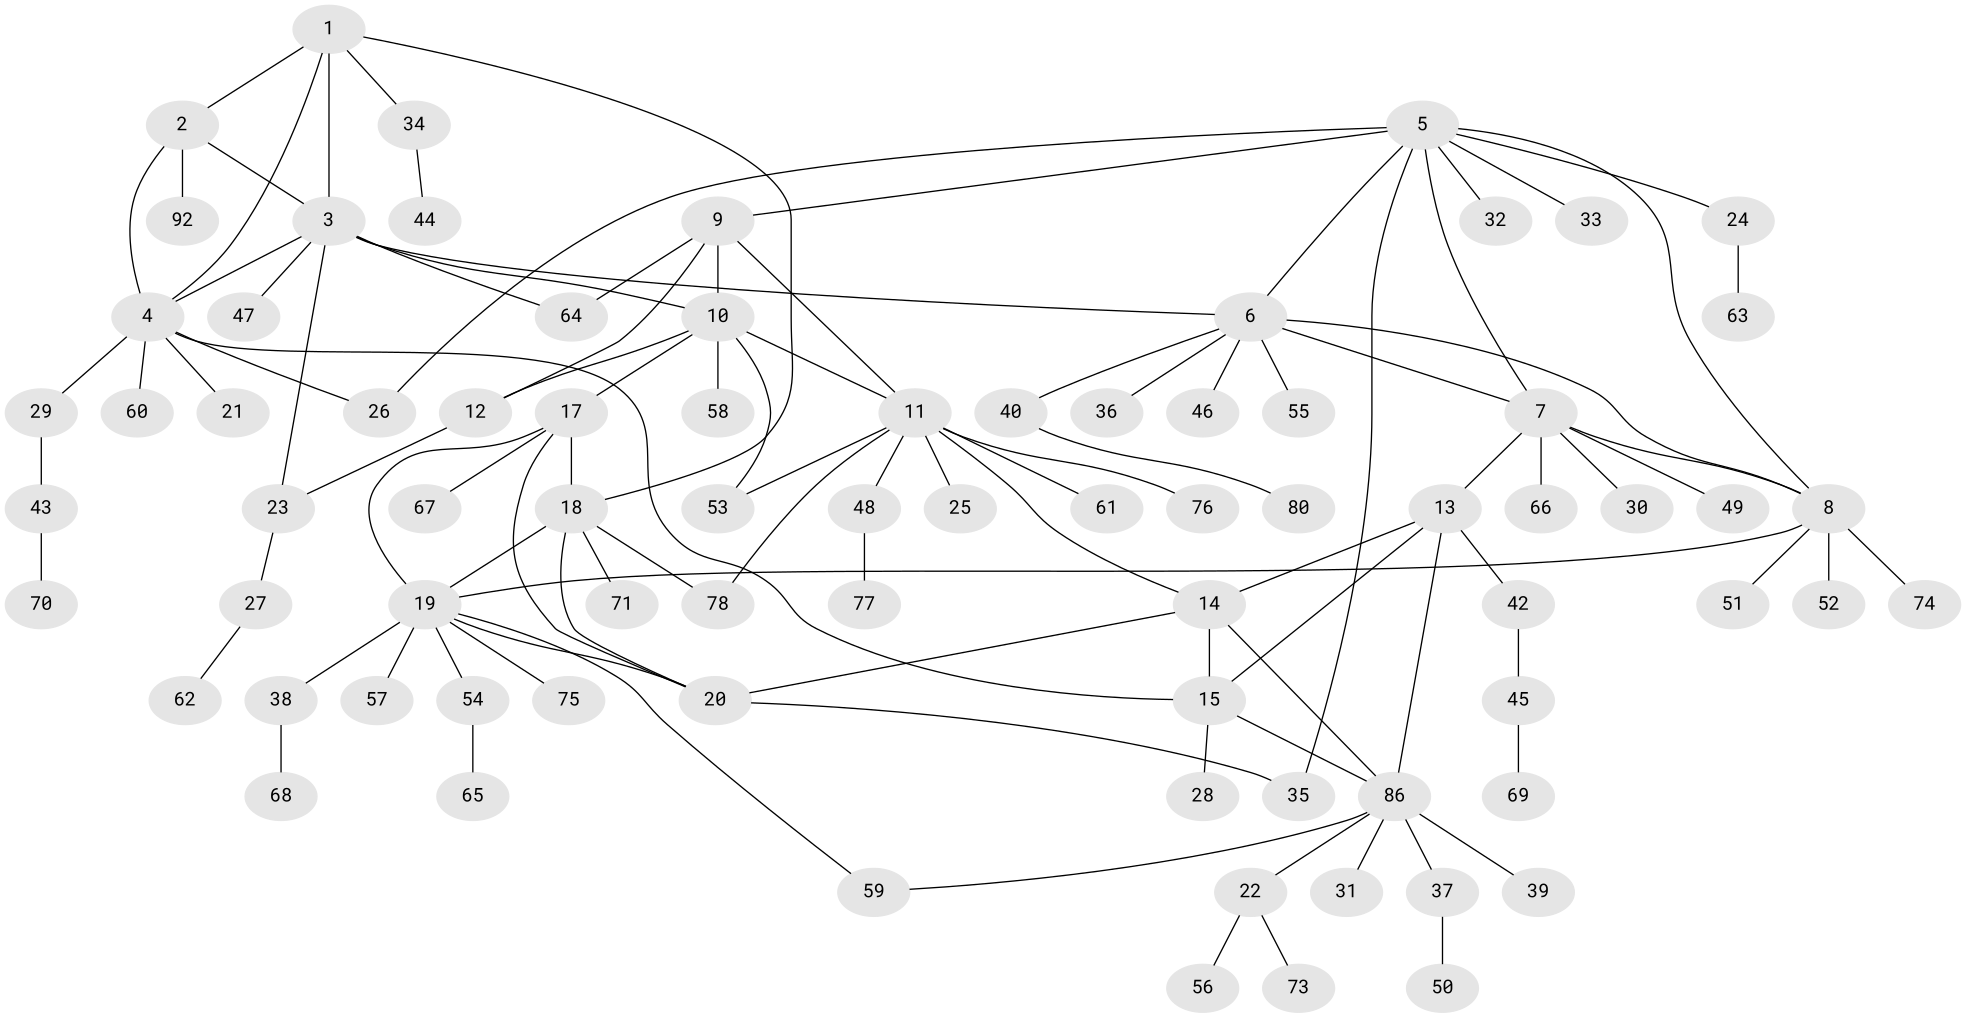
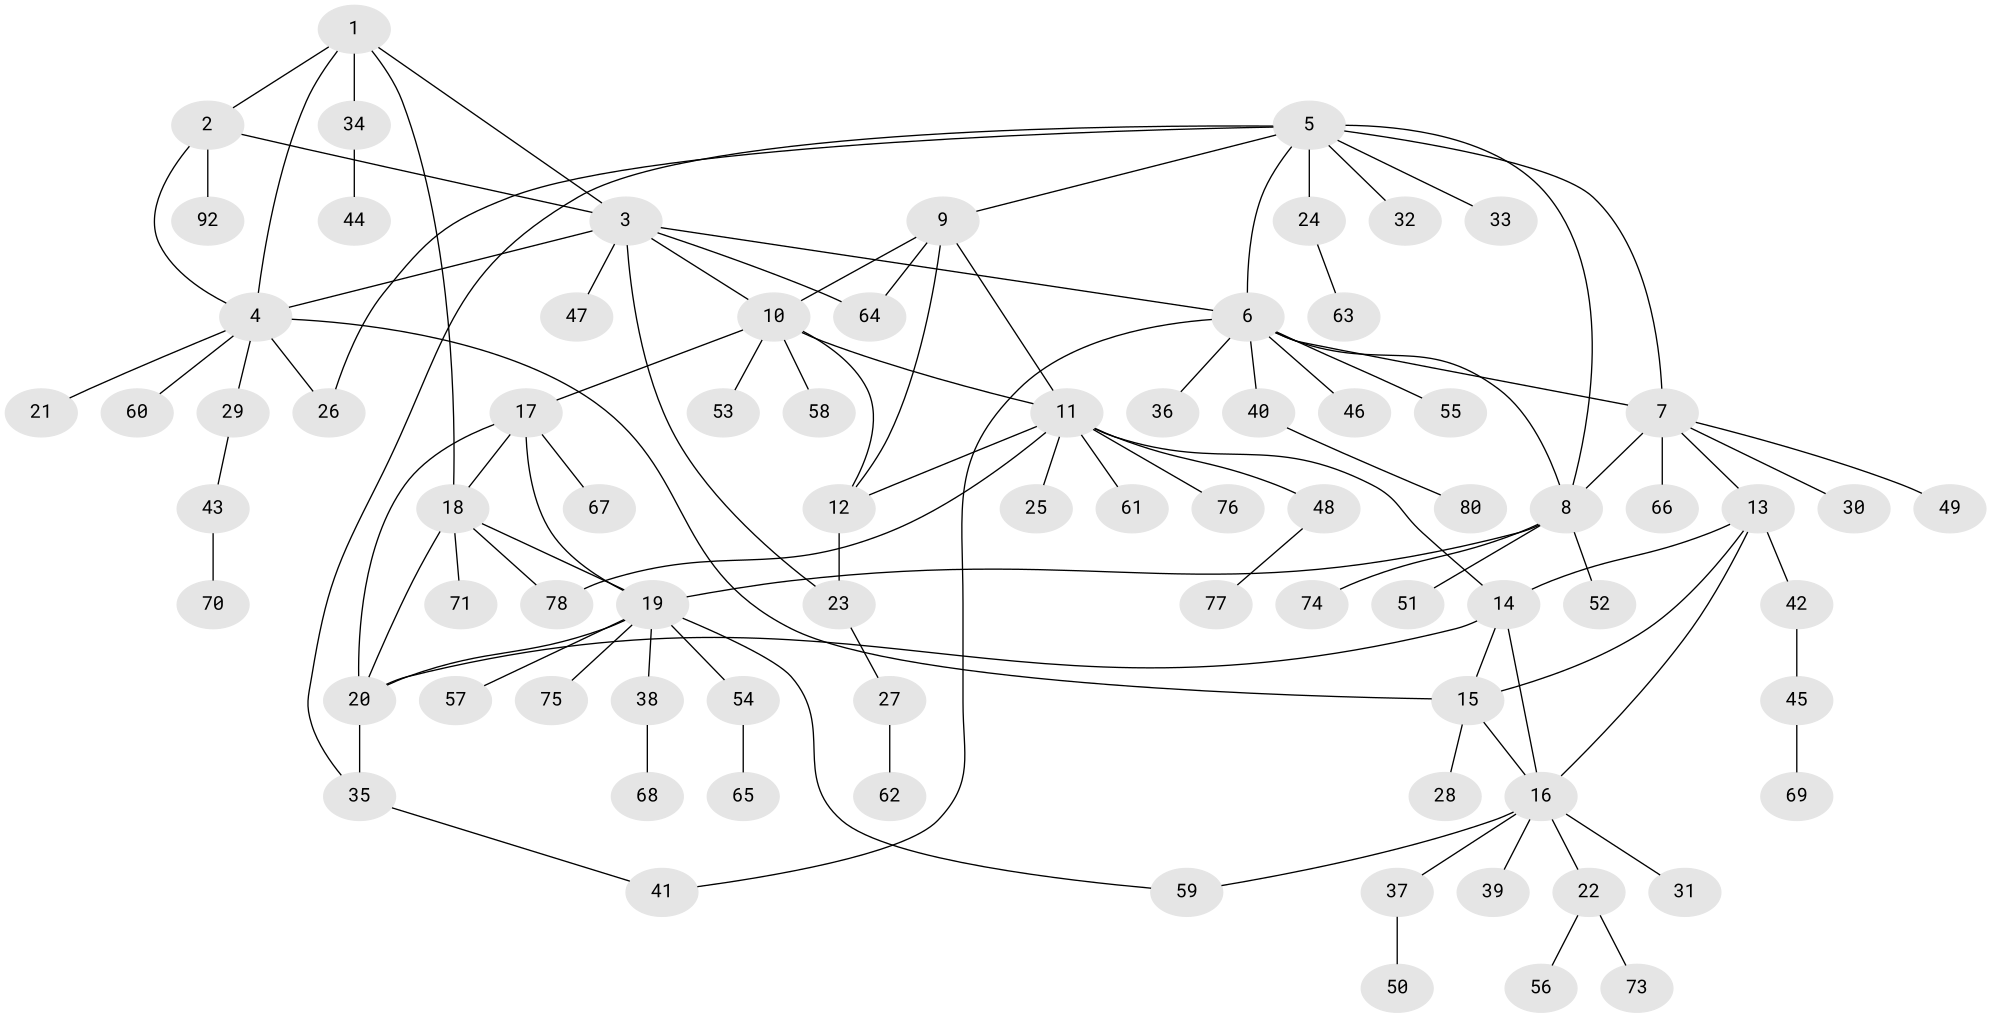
edge "11" -- "53": now "11" -- "12"
node "86": label "86" -> "16"
node "41": added
